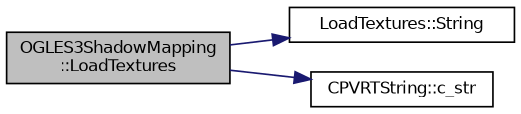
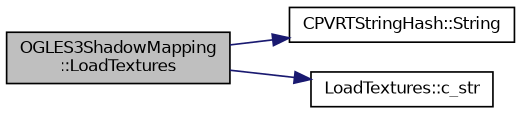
node "LoadTextures::String": label "LoadTextures::String" -> "CPVRTStringHash::String"
node "CPVRTString::c_str": label "CPVRTString::c_str" -> "LoadTextures::c_str"
